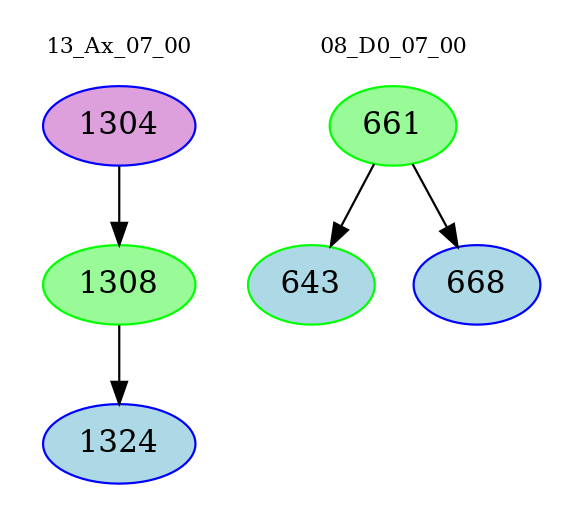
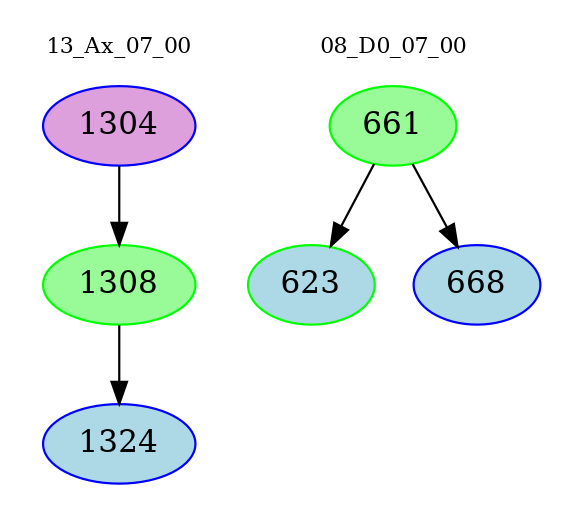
node "643": label "643" -> "623"
